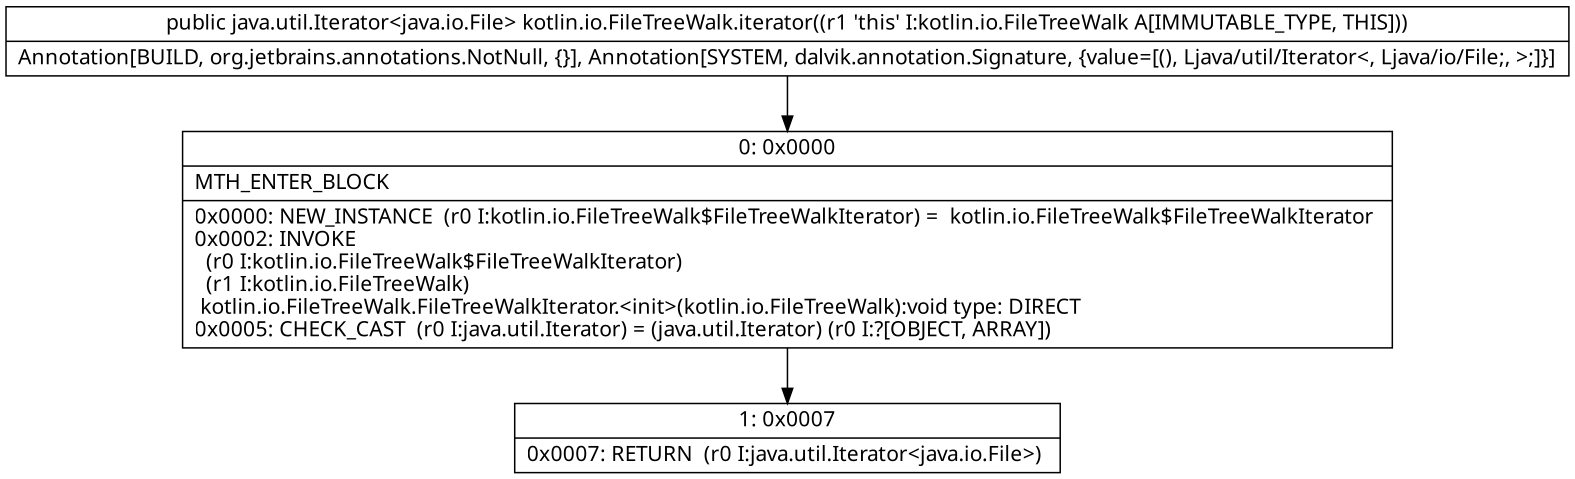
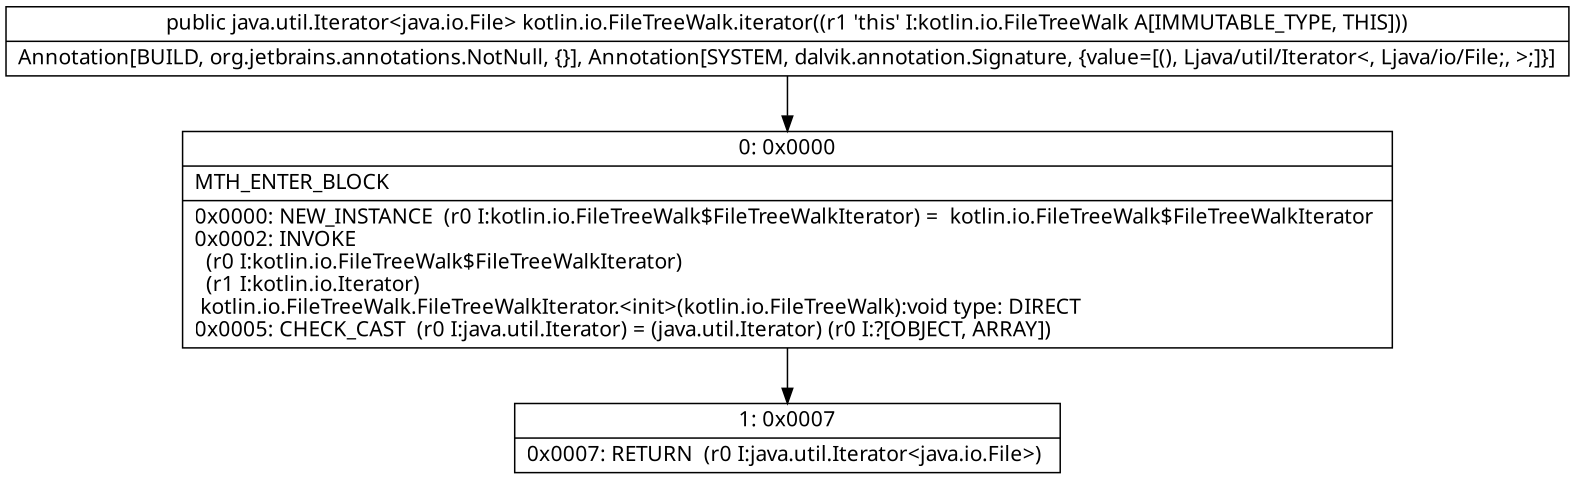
node "0: 0x0000": text "(r1 I:kotlin.io.FileTreeWalk)" -> "(r1 I:kotlin.io.Iterator)"
